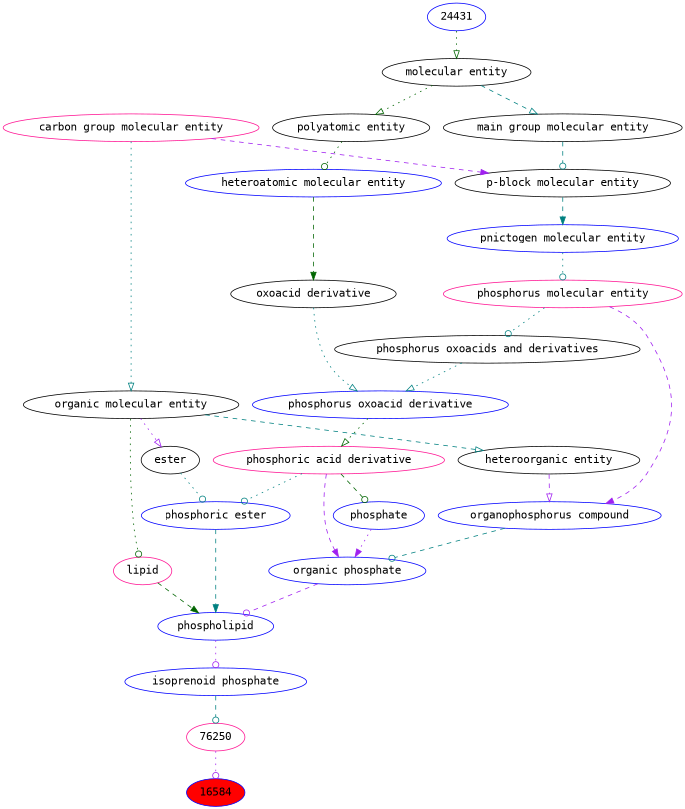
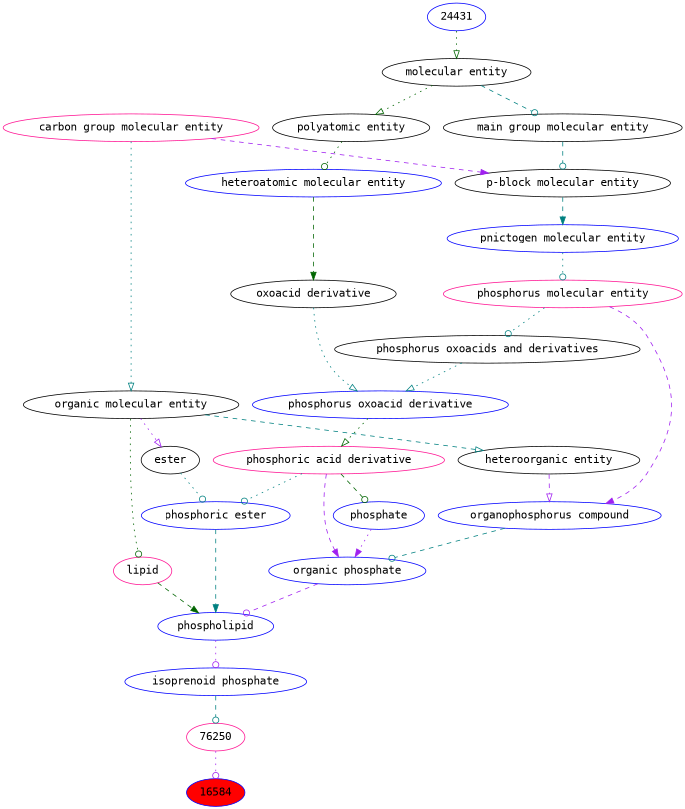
edge "molecular entity" -> "main group molecular entity": arrowhead onormal -> odot
